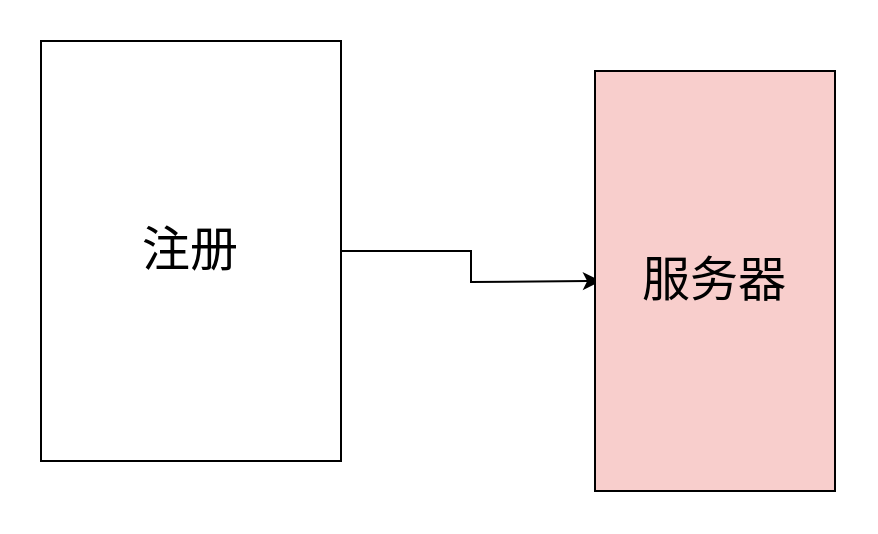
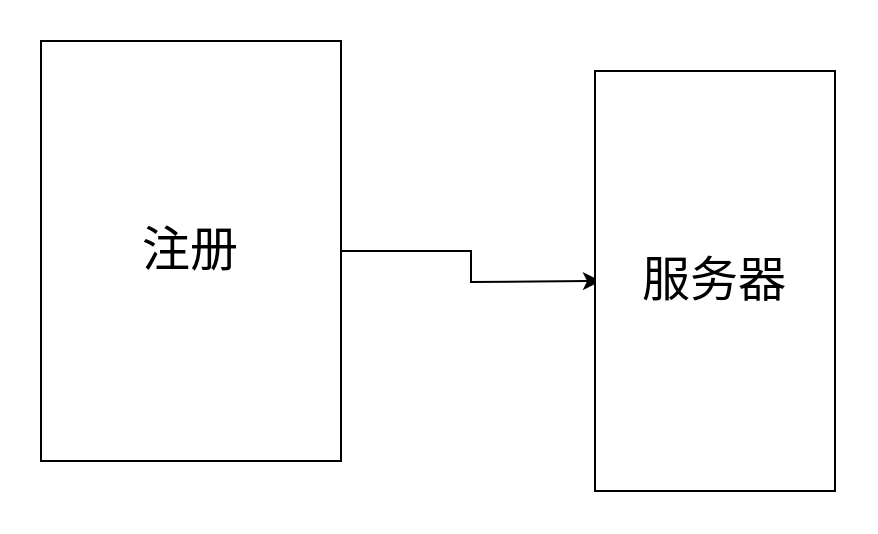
node "服务器": fillcolor #f8cecc -> #ffffff
